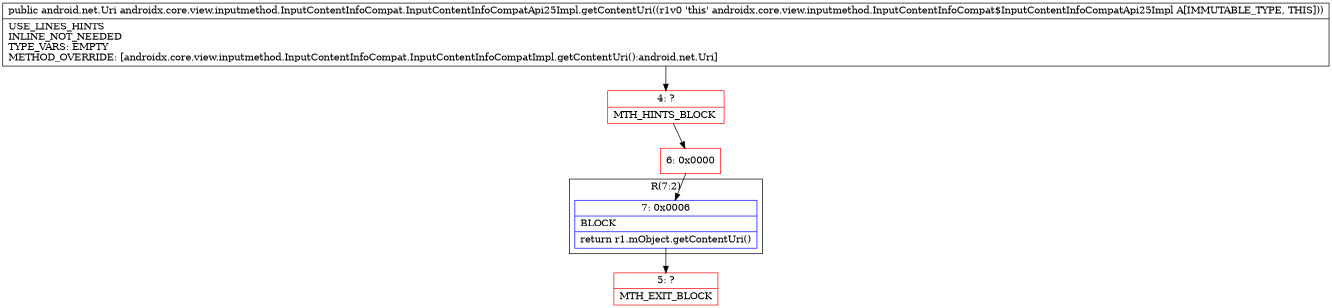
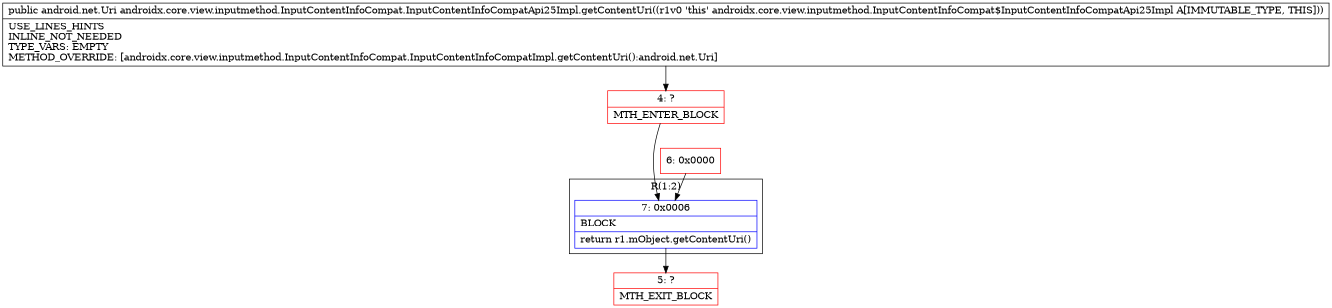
node "4: ?": text "MTH_HINTS_BLOCK" -> "MTH_ENTER_BLOCK"
edge "4: ?" -> "6: 0x0000": now "4: ?" -> "7: 0x0006"
cluster "R(7:2)": label "R(7:2)" -> "R(1:2)"
